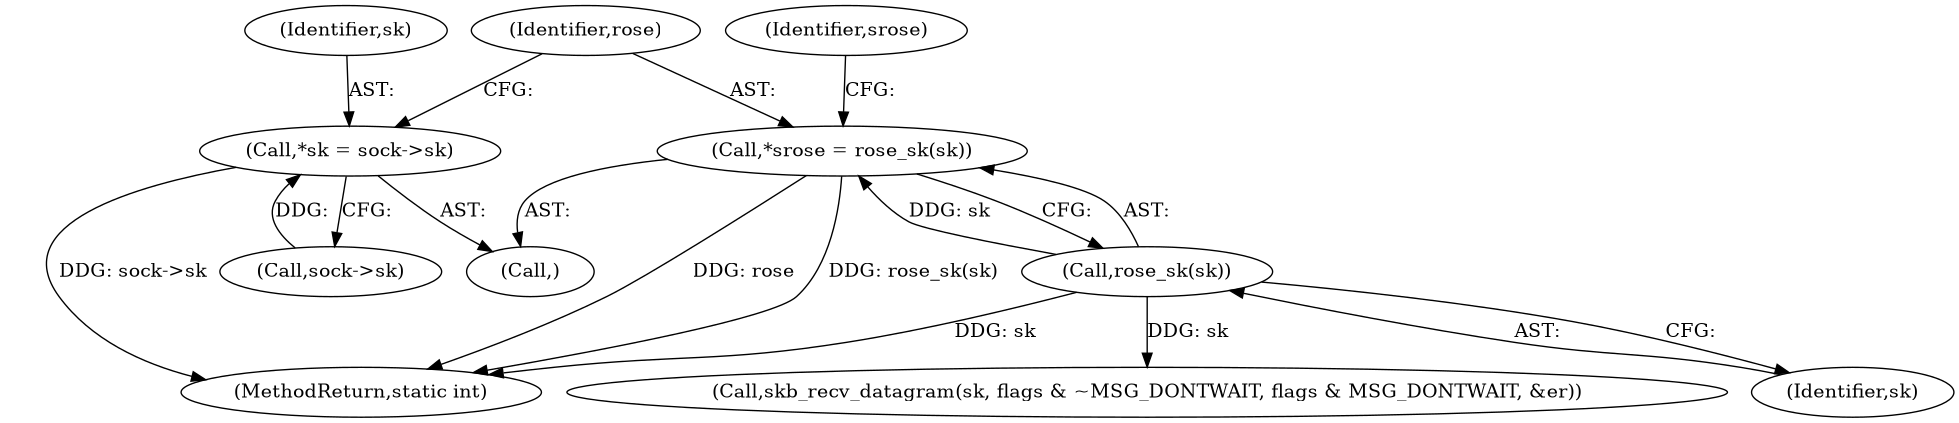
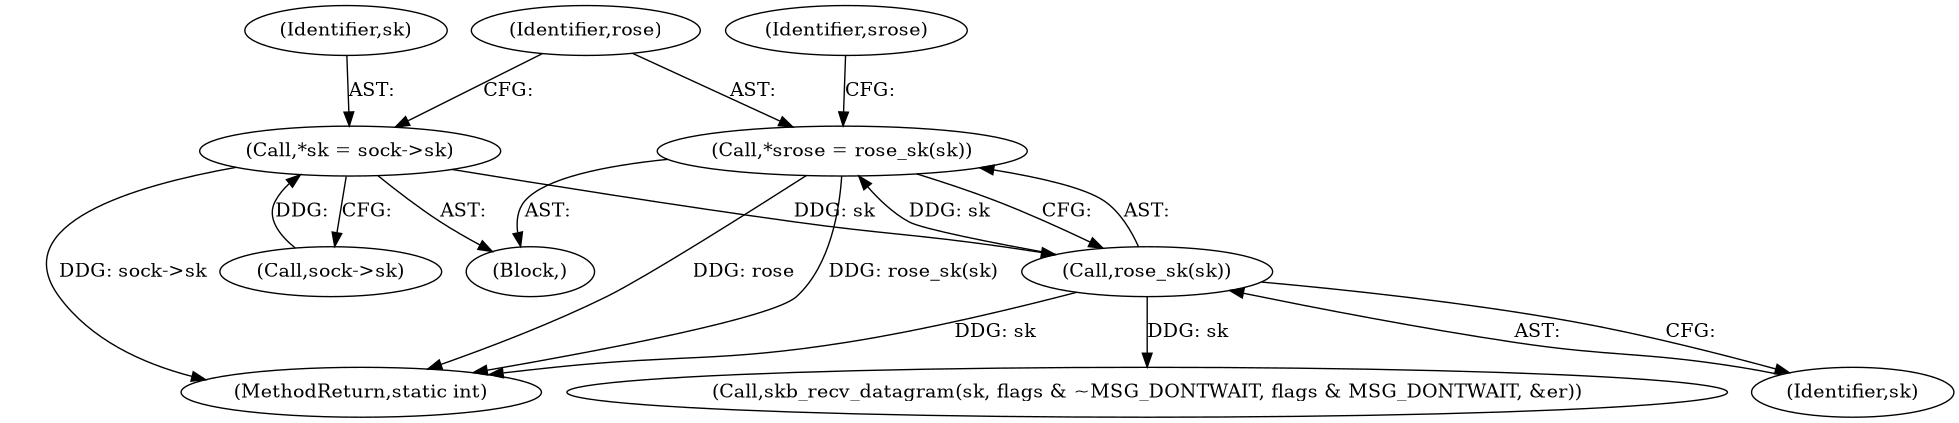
edge "(Call,*sk = sock->sk)" -> "(Call,rose_sk(sk))": added, label "DDG: sk"
node "(Call,)": label "(Call,)" -> "(Block,)"
